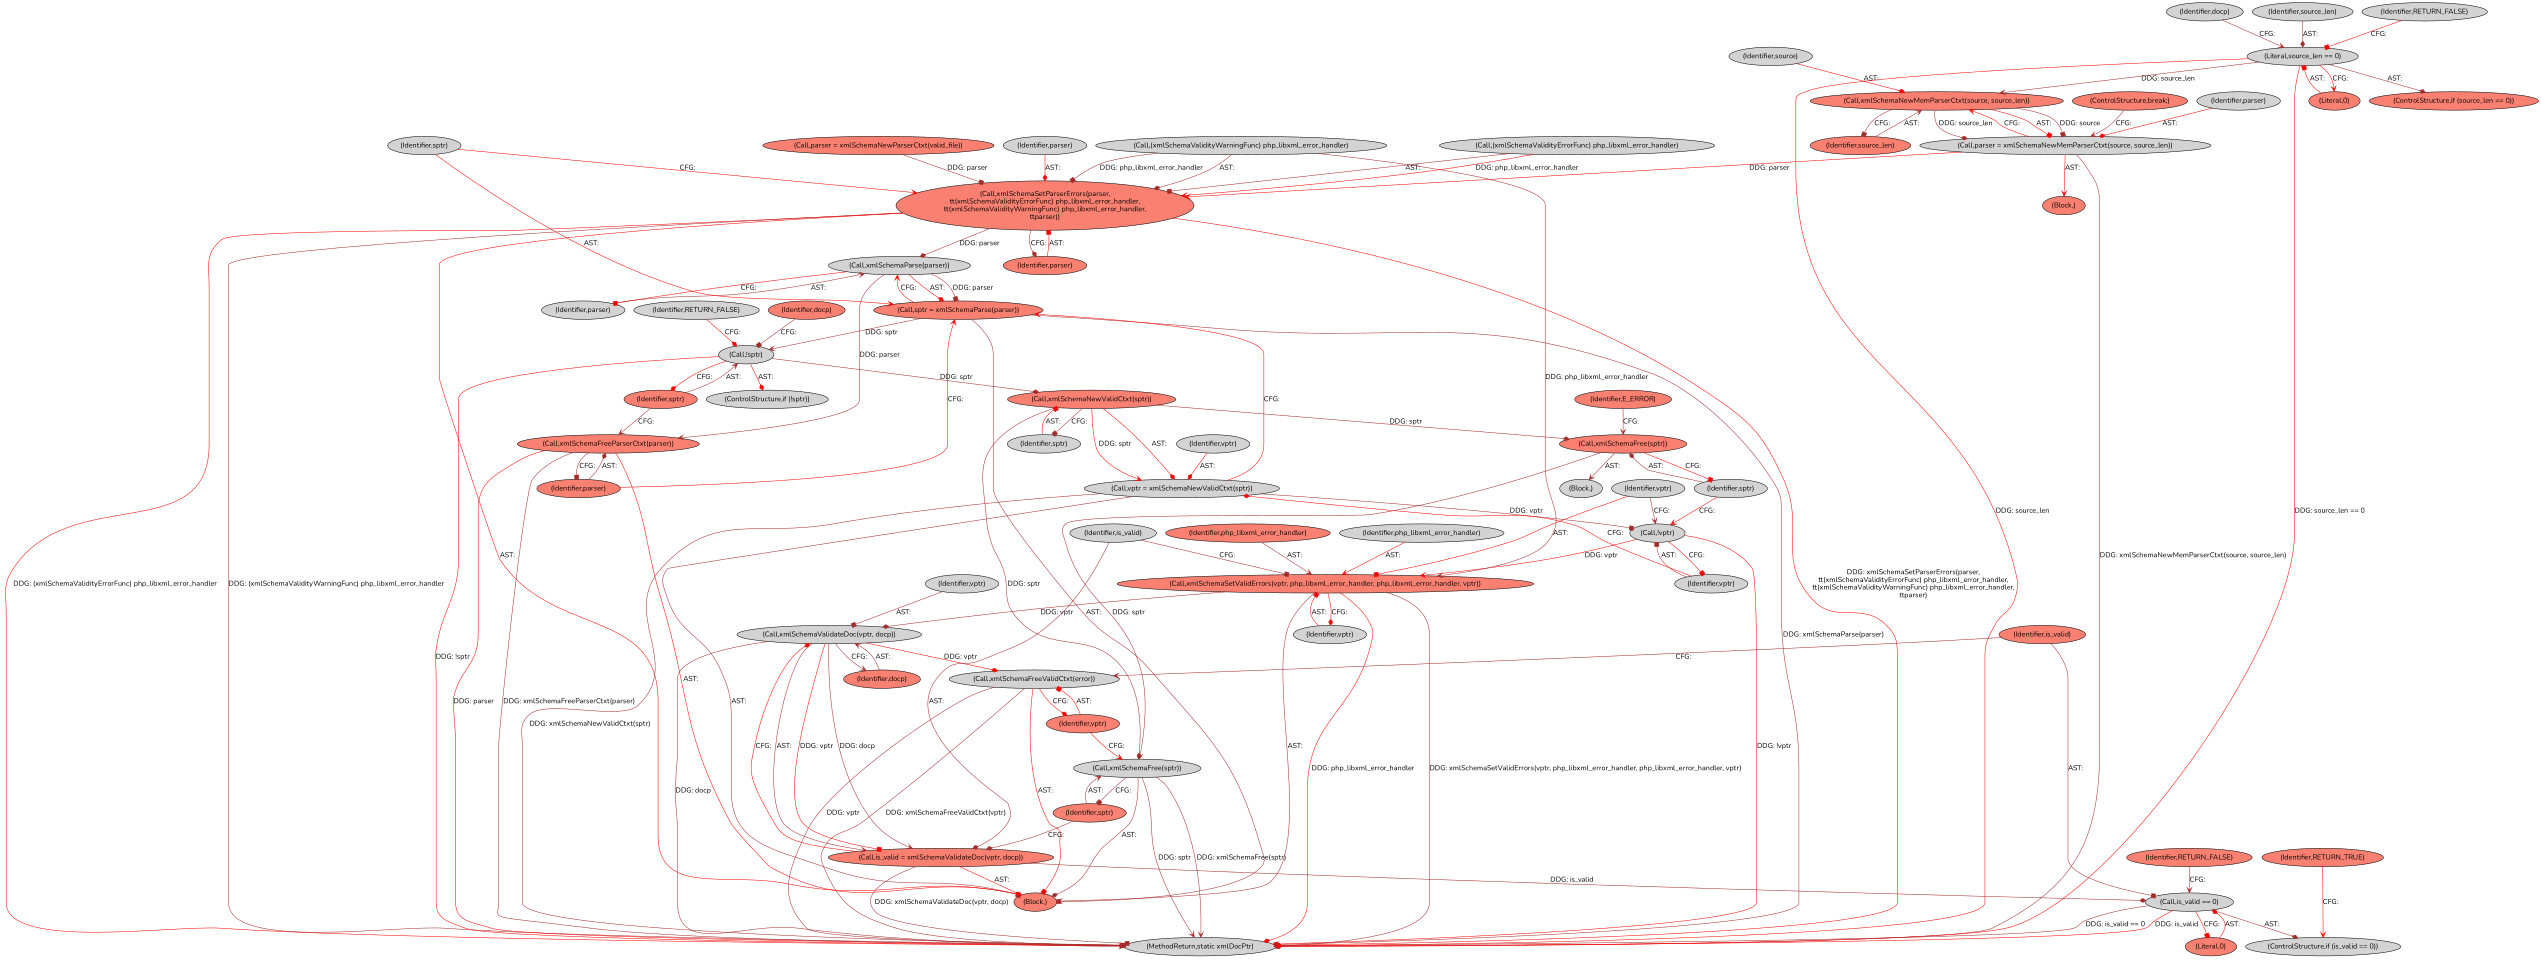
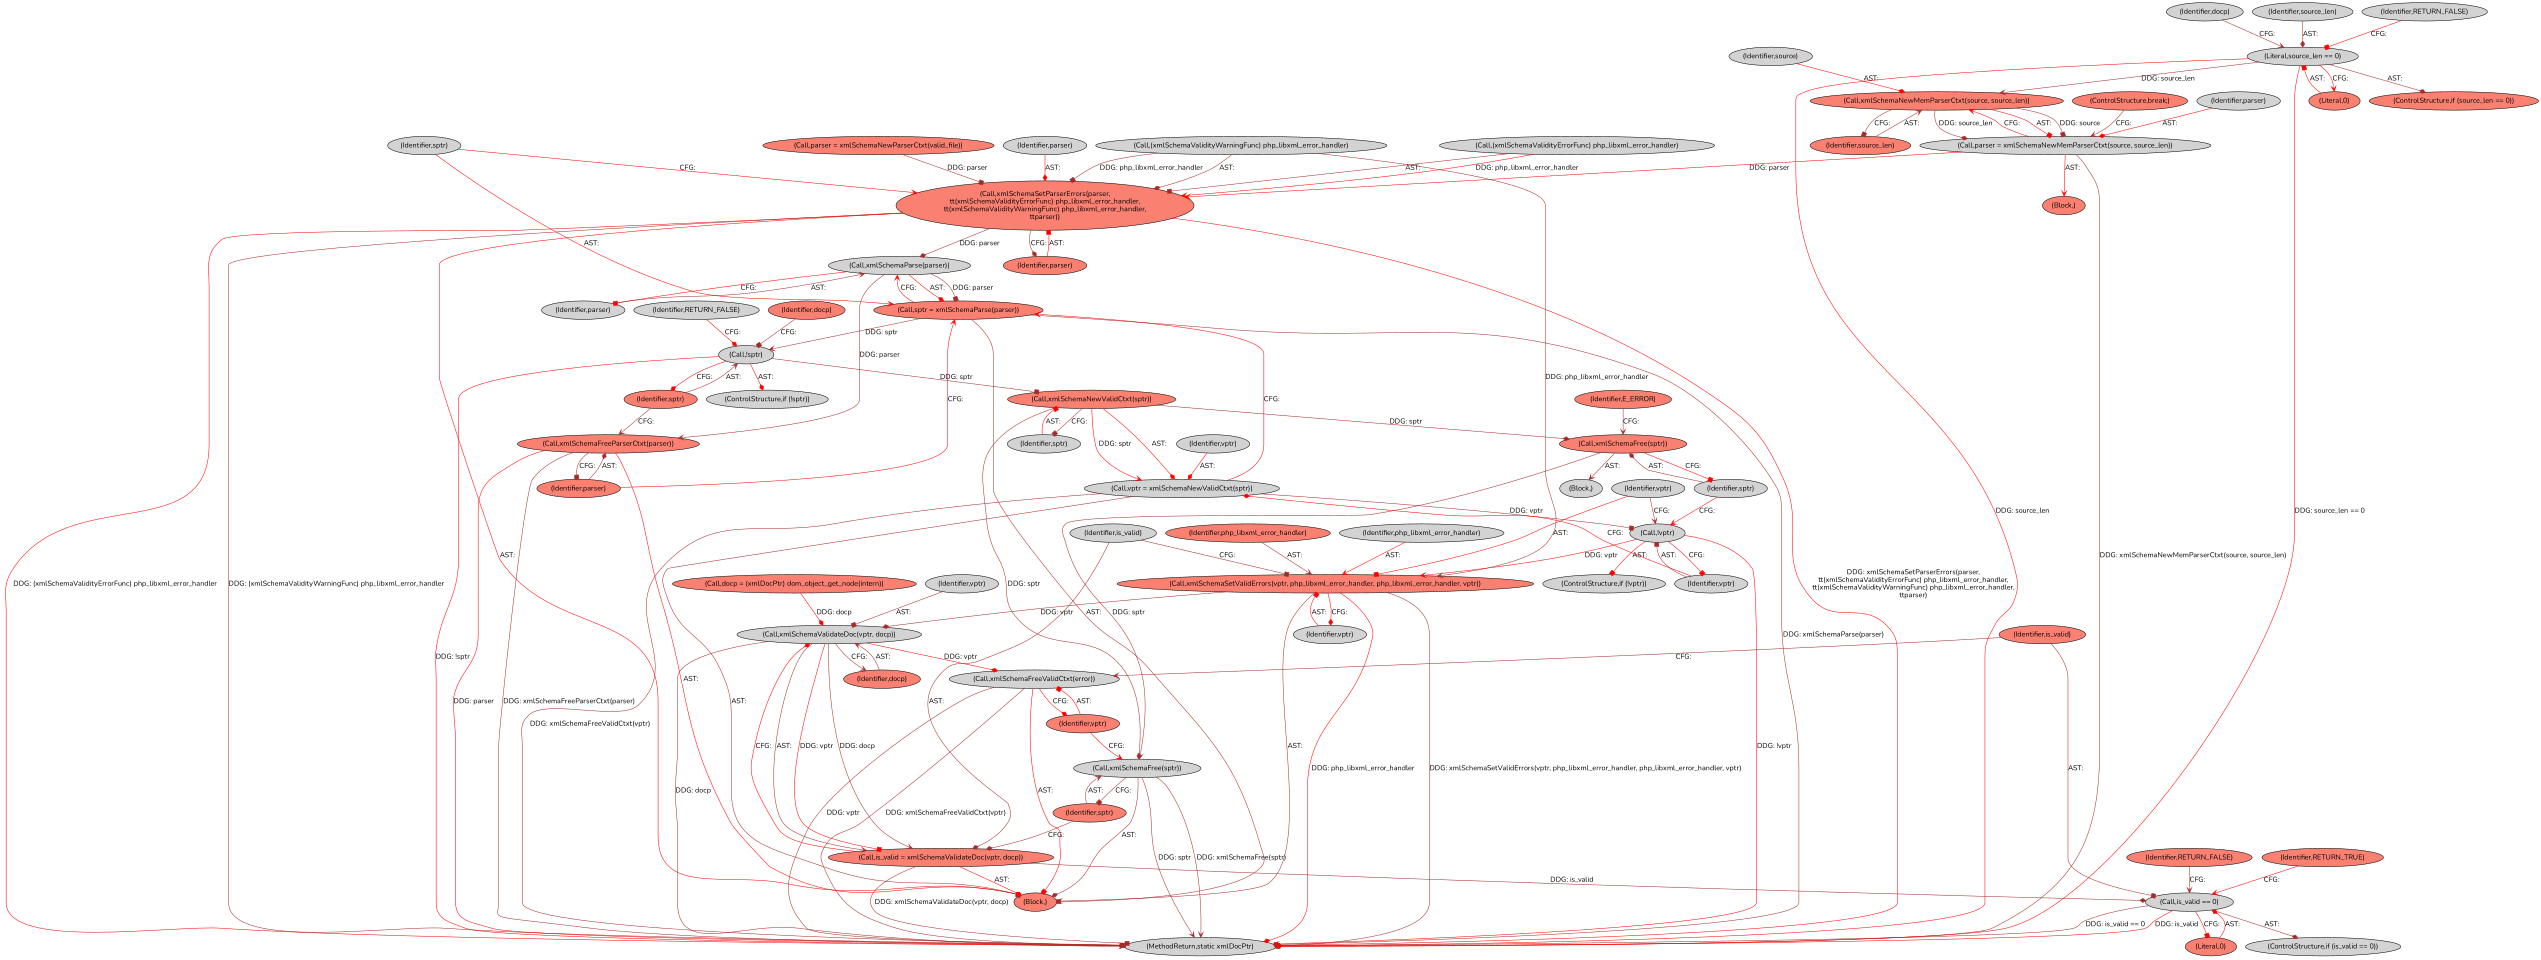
edge "(Call,!sptr)" -> "(Call,xmlSchemaNewValidCtxt(sptr))": arrowhead diamond -> box
node "(Call,docp = (xmlDocPtr) dom_object_get_node(intern))": added
node "(ControlStructure,if (!vptr))": added
edge "(Call,vptr = xmlSchemaNewValidCtxt(sptr))" -> "(MethodReturn,static xmlDocPtr)": label "DDG: xmlSchemaNewValidCtxt(sptr)" -> "DDG: xmlSchemaFreeValidCtxt(vptr)"
edge "(Identifier,RETURN_TRUE)" -> "(ControlStructure,if (is_valid == 0))": now "(Identifier,RETURN_TRUE)" -> "(Call,is_valid == 0)"
